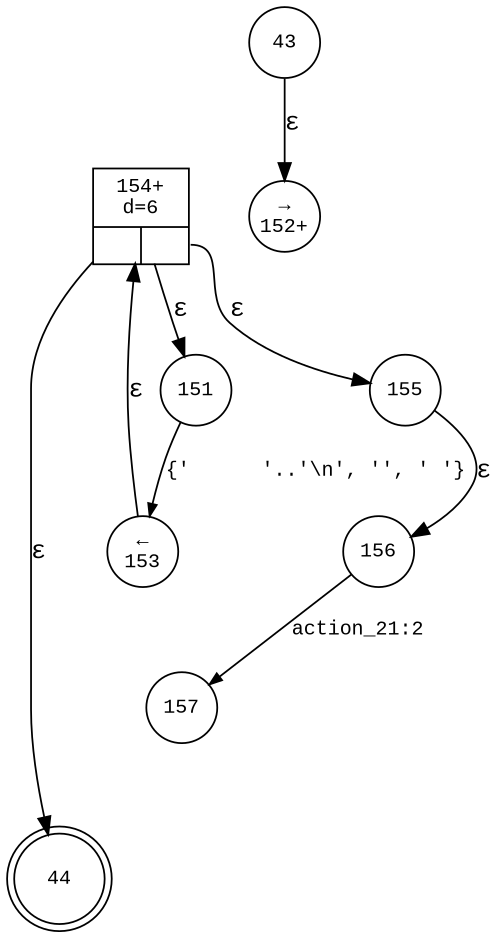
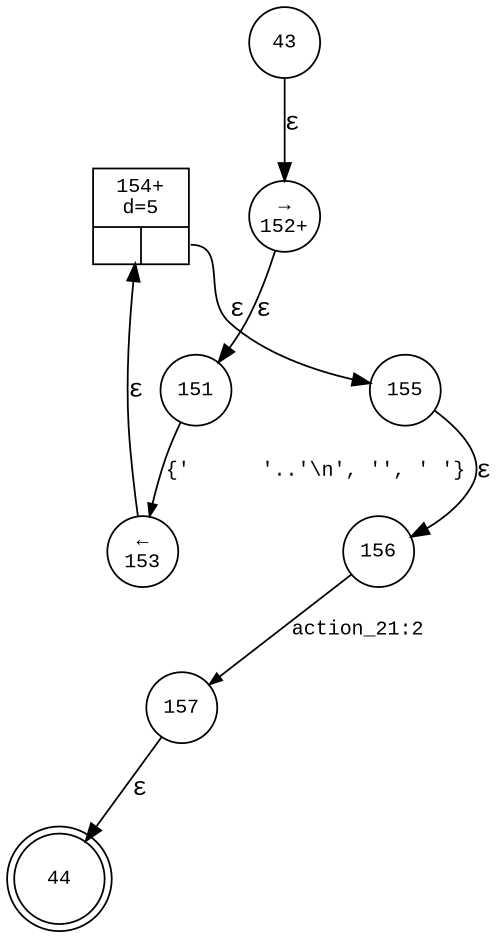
node "154+": text "d=6" -> "d=5"
edge "154+" -> "151": now "→ 152+" -> "151"
edge "154+" -> "44": now "157" -> "44"
